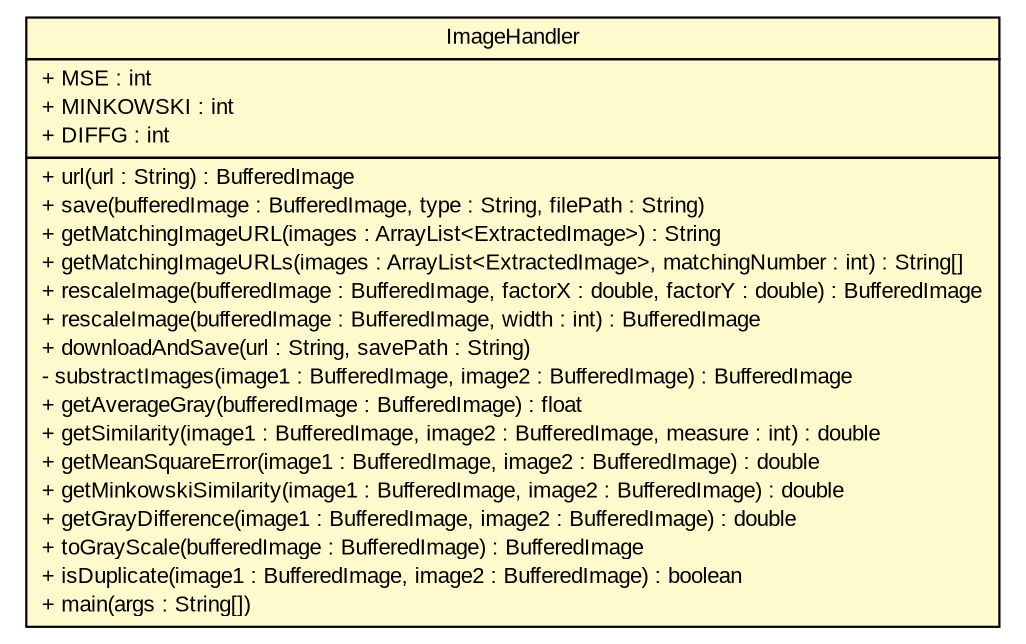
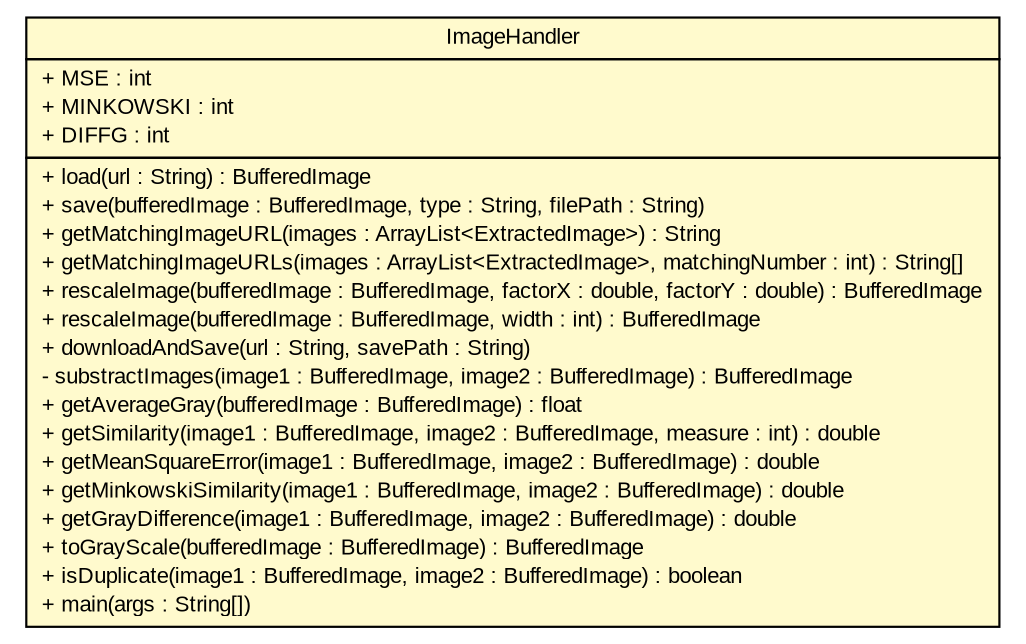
node "ImageHandler": text "+ url(url : String) : BufferedImage" -> "+ load(url : String) : BufferedImage"
